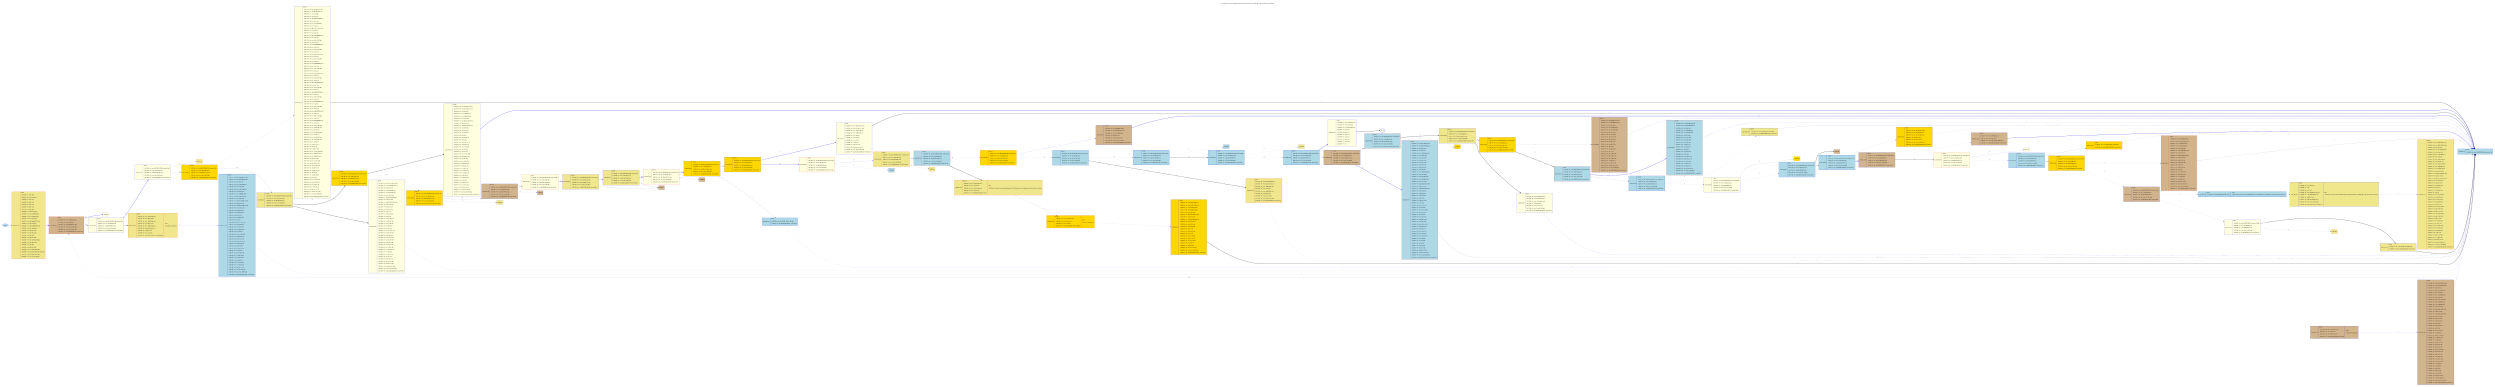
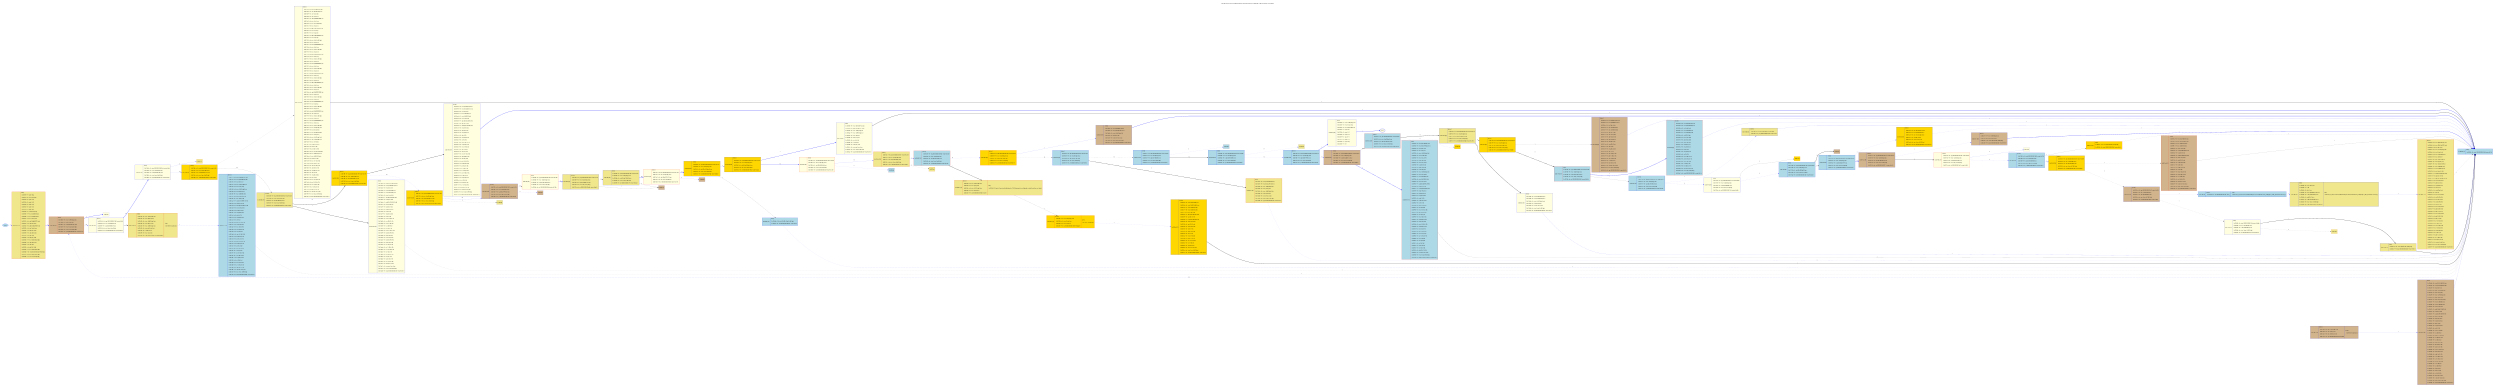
edge "0x40222d [24]" -> "Exit": color black -> blue
